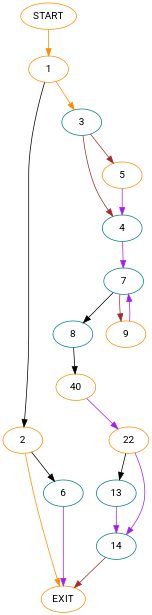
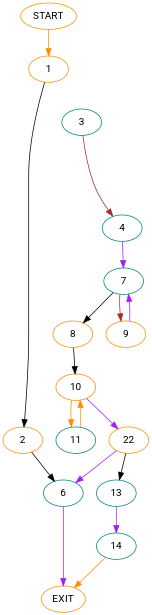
edge "1" -> "3": removed
node "5": removed
node "8": color teal -> darkorange
node "40": label "40" -> "10"
node "11": added
edge "22" -> "14": now "22" -> "6"
edge "2" -> "EXIT": removed
edge "14" -> "EXIT": color brown -> darkorange
